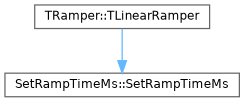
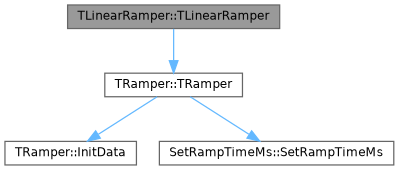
node "TRamper::TLinearRamper": label "TRamper::TLinearRamper" -> "TRamper::TRamper"
node "TLinearRamper::TLinearRamper": added
node "TRamper::InitData": added
